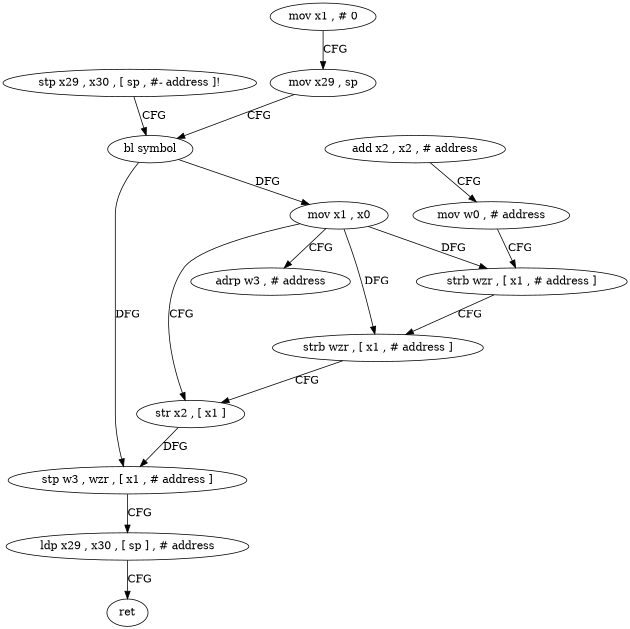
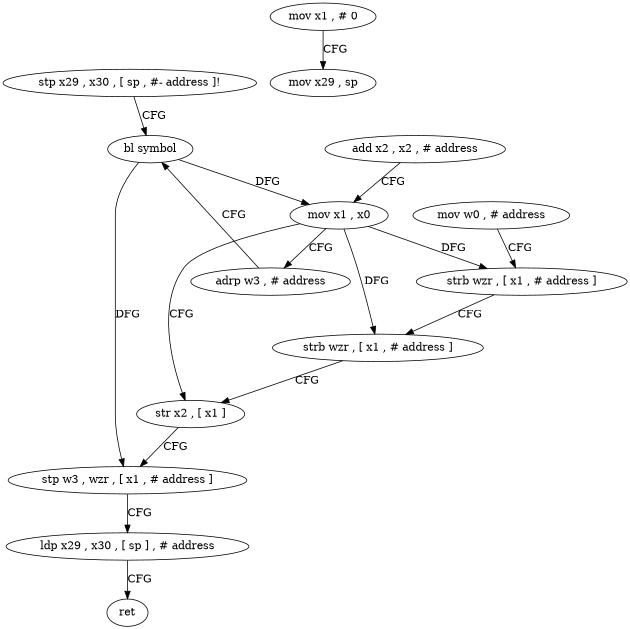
edge "mov x29 , sp" -> "bl symbol": now "adrp w3 , # address" -> "bl symbol"
edge "add x2 , x2 , # address" -> "mov w0 , # address": now "add x2 , x2 , # address" -> "mov x1 , x0"
edge "str x2 , [ x1 ]" -> "stp w3 , wzr , [ x1 , # address ]": label "DFG" -> "CFG"
